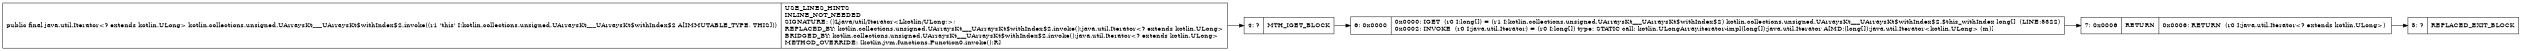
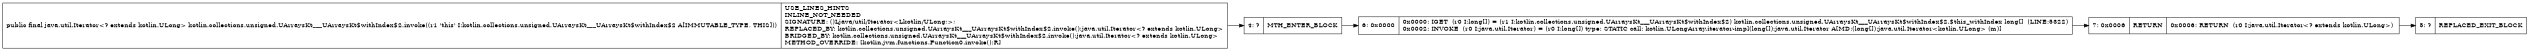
node "4: ?": text "MTH_IGET_BLOCK" -> "MTH_ENTER_BLOCK"
